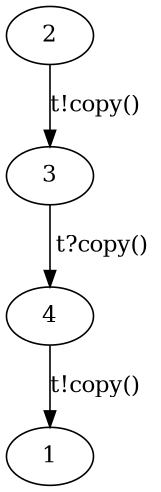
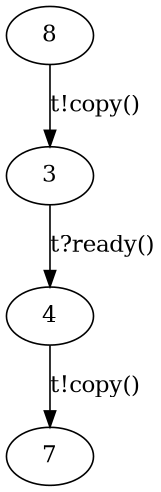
node "2": label "2" -> "8"
edge "3" -> "4": label "t?copy()" -> "t?ready()"
node "1": label "1" -> "7"
